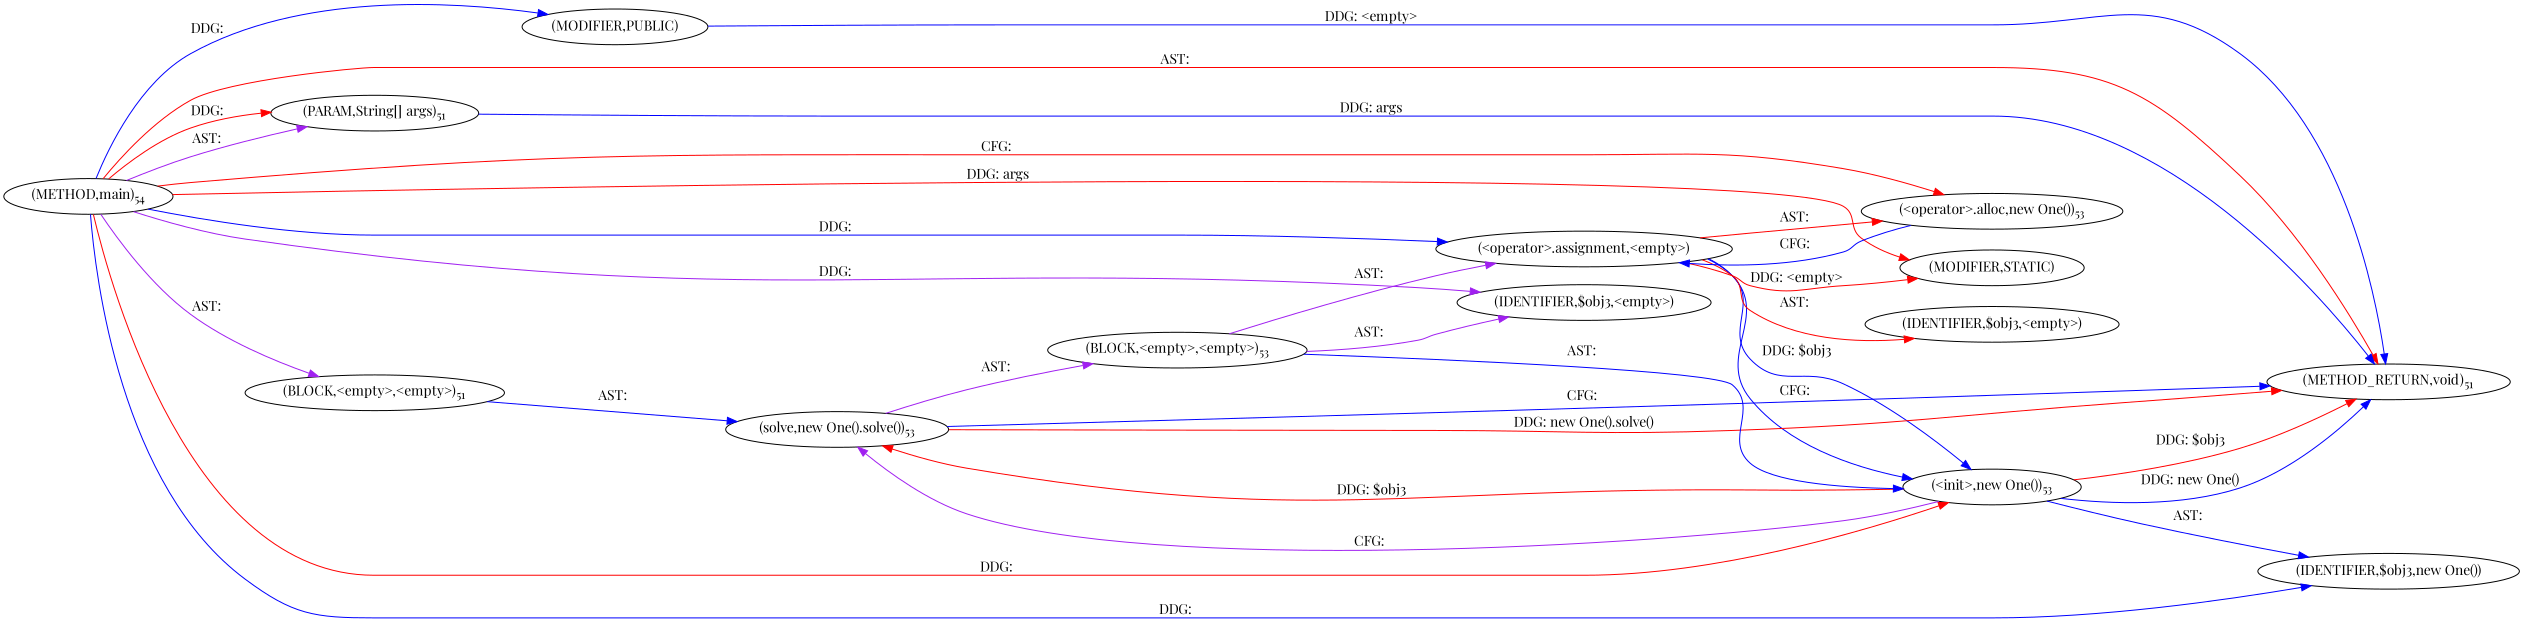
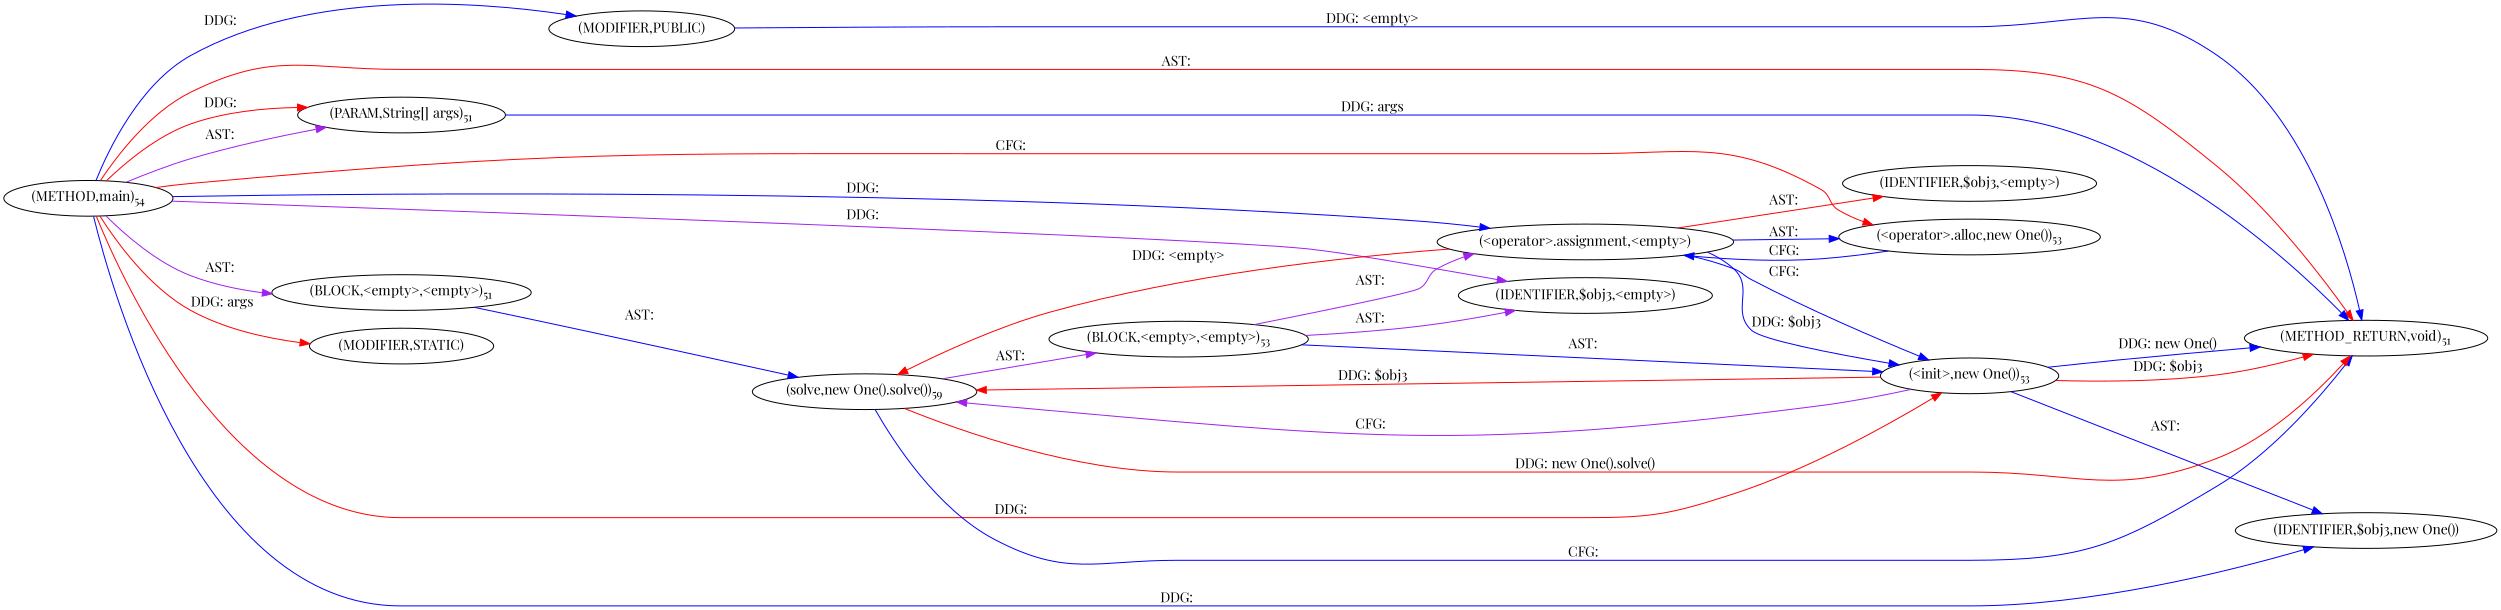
edge "(<operator>.assignment,<empty>)" -> "(<operator>.alloc,new One())": color red -> blue
edge "(<operator>.assignment,<empty>)" -> "(MODIFIER,STATIC)": now "(<operator>.assignment,<empty>)" -> "(solve,new One().solve())"
node "(solve,new One().solve())": text "53" -> "59"
